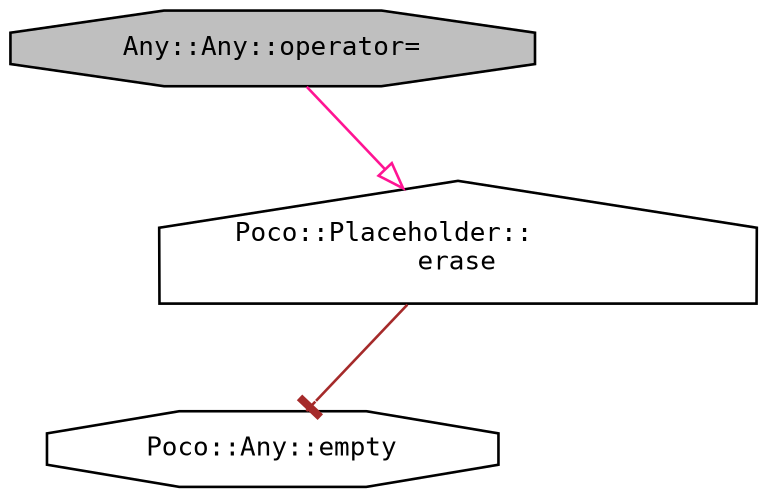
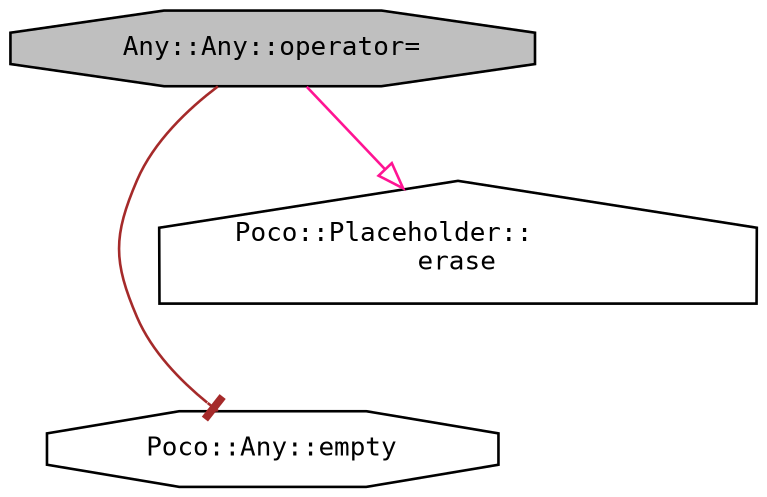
edge "Poco::Placeholder:: erase" -> "Poco::Any::empty": now "Any::Any::operator=" -> "Poco::Any::empty"
